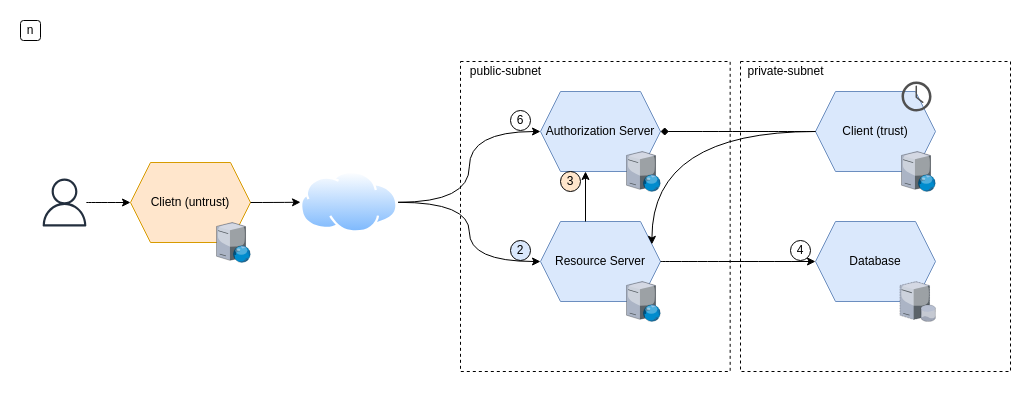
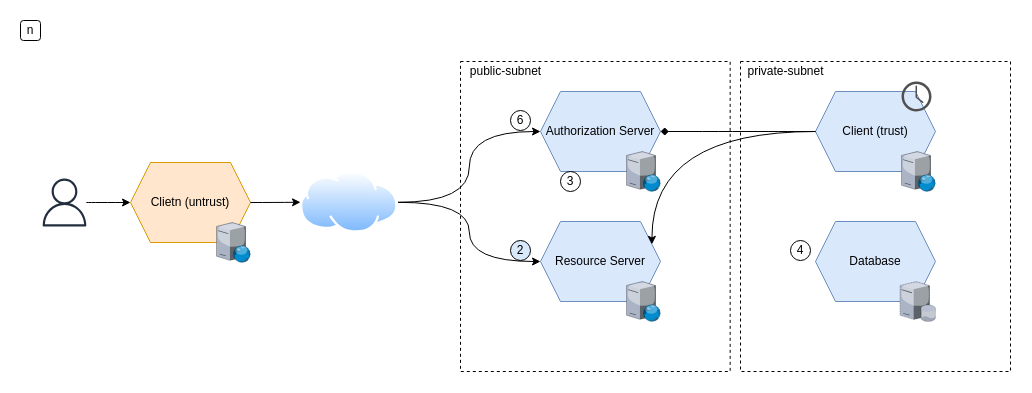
node "3": fillcolor #ffe6cc -> #ffffff
edge "Resource Server" -> "Authorization Server": removed
edge "Resource Server" -> "Database": removed
